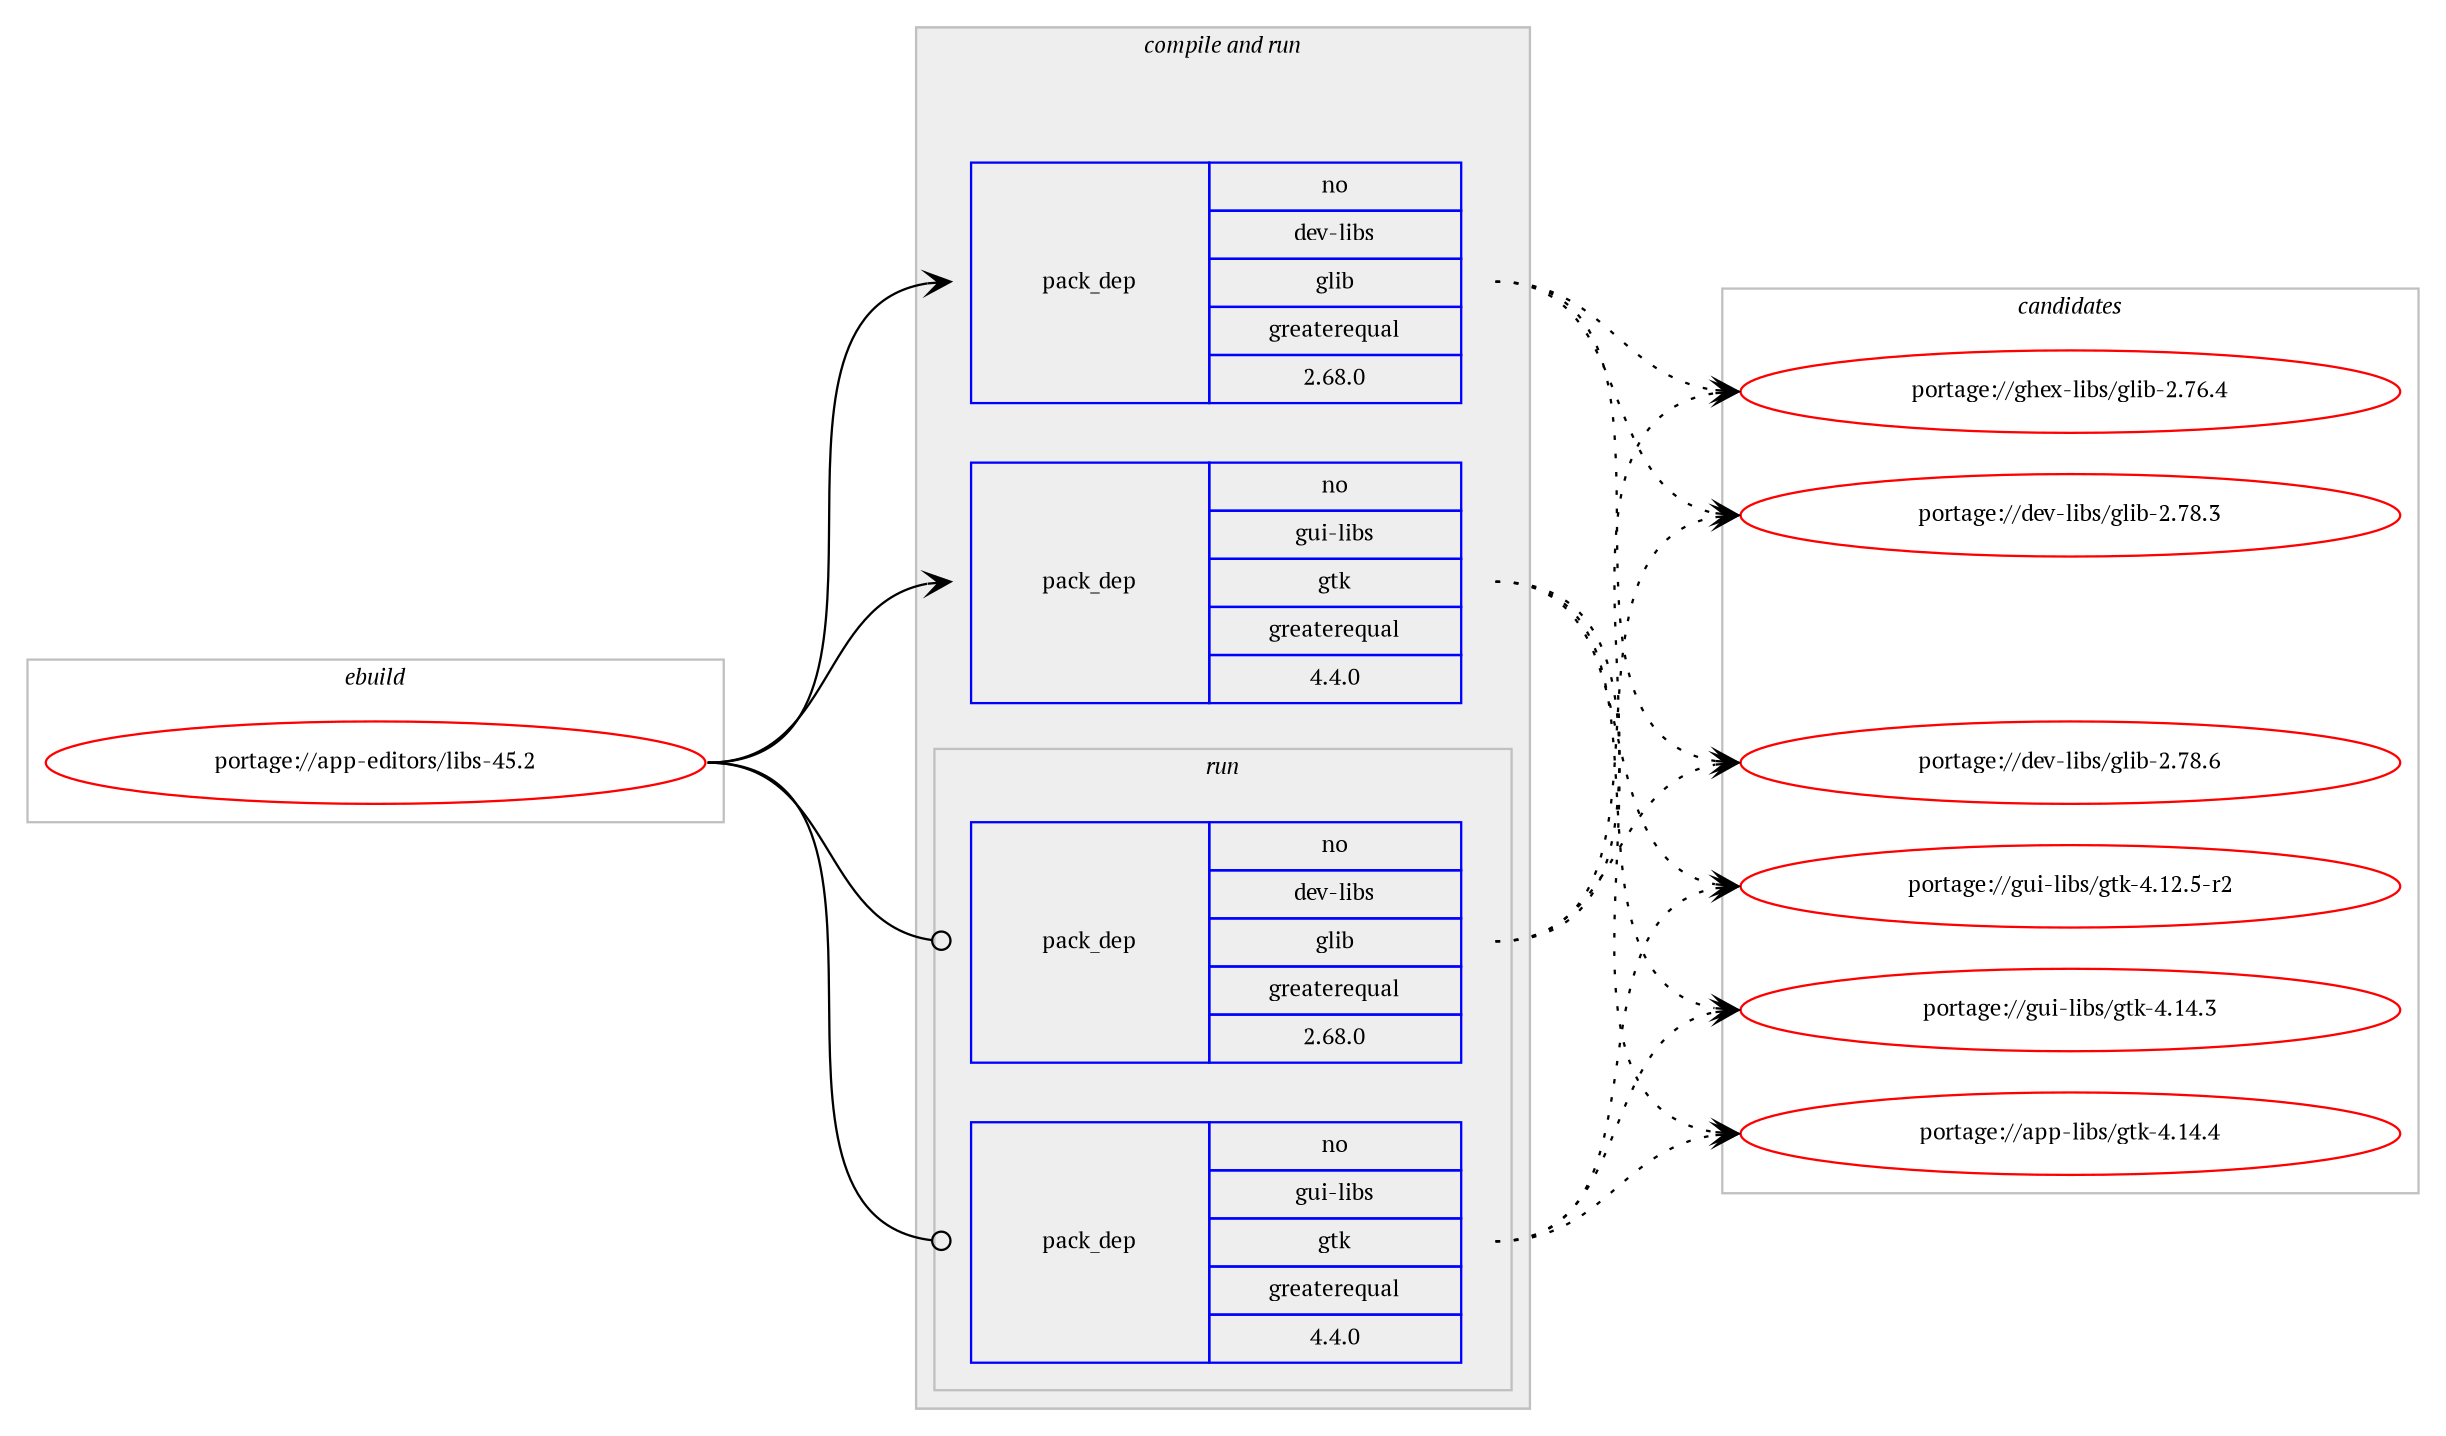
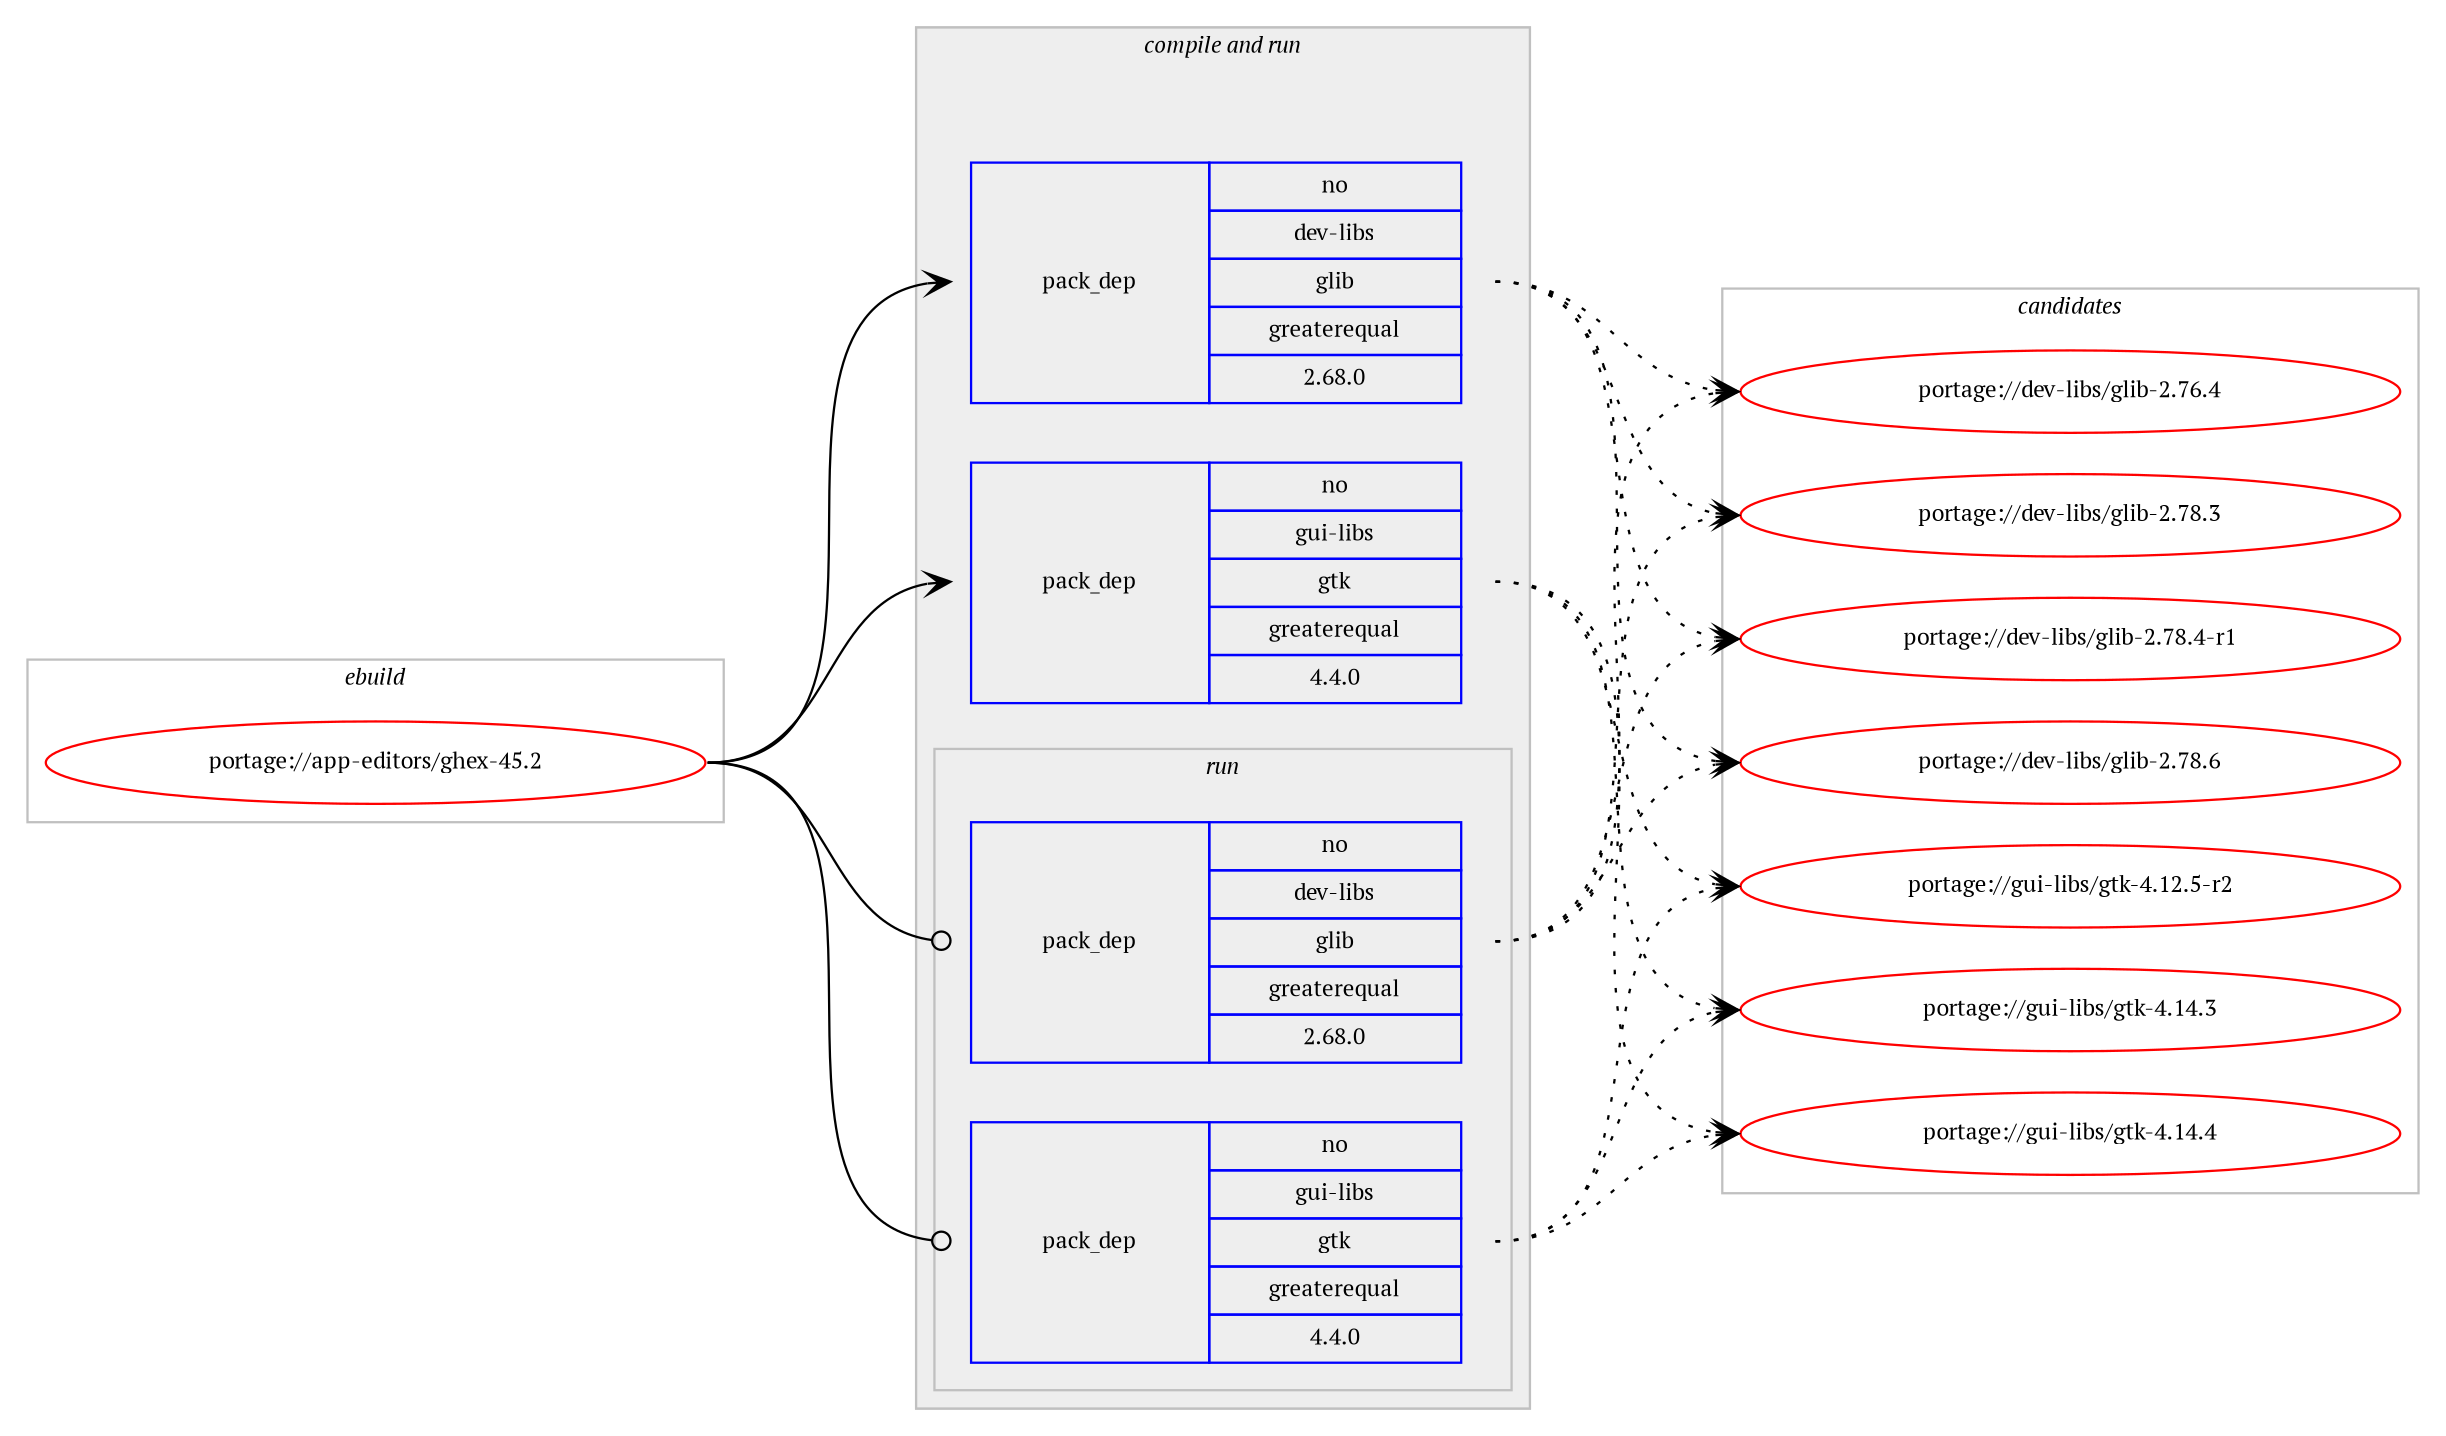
node "portage://ghex-libs/glib-2.76.4": label "portage://ghex-libs/glib-2.76.4" -> "portage://dev-libs/glib-2.76.4"
node "portage://dev-libs/glib-2.78.4-r1": added
node "portage://app-editors/libs-45.2": label "portage://app-editors/libs-45.2" -> "portage://app-editors/ghex-45.2"
node "portage://app-libs/gtk-4.14.4": label "portage://app-libs/gtk-4.14.4" -> "portage://gui-libs/gtk-4.14.4"
